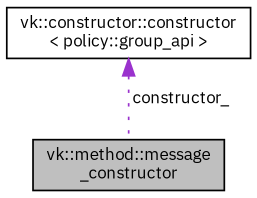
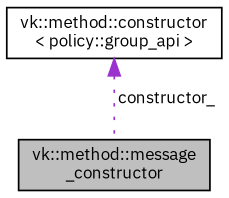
node "vk::constructor::constructor < policy::group_api >": label "vk::constructor::constructor < policy::group_api >" -> "vk::method::constructor < policy::group_api >"
